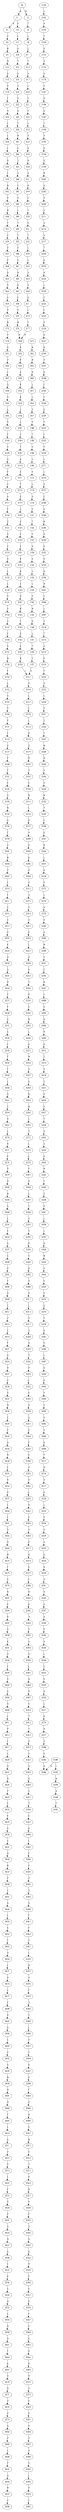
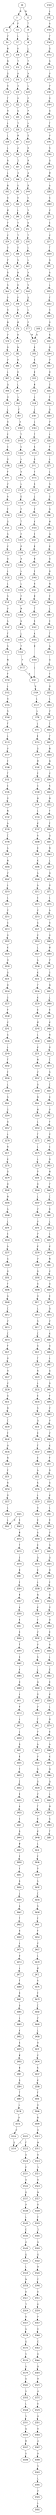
edge "S76" -> "S80": now "S76" -> "S79"
edge "S77" -> "S80": now "S77" -> "S83"
edge "S363" -> "S366": reversed
edge "S589" -> "S586": reversed
edge "S519" -> "S522": reversed
